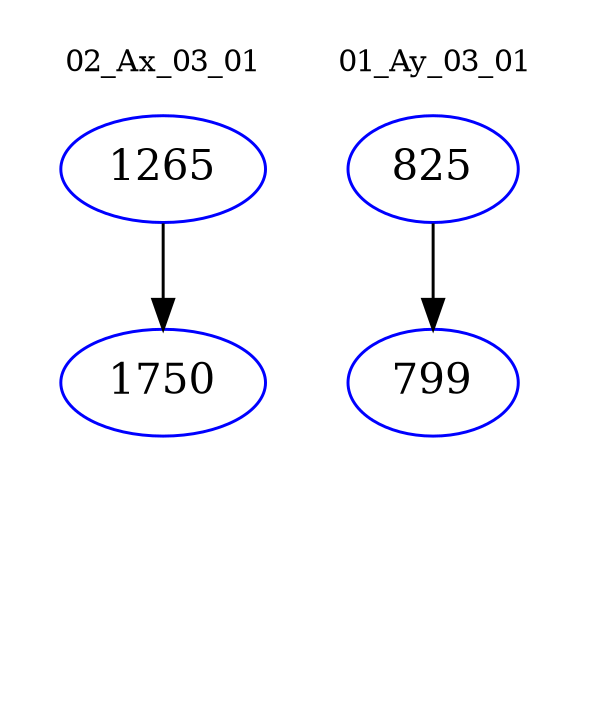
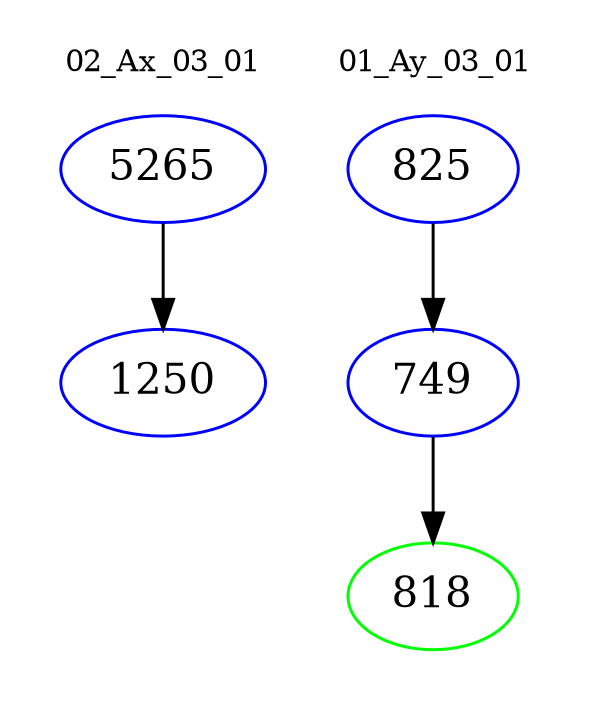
node "1265": label "1265" -> "5265"
node "1750": label "1750" -> "1250"
node "799": label "799" -> "749"
node "818": added
